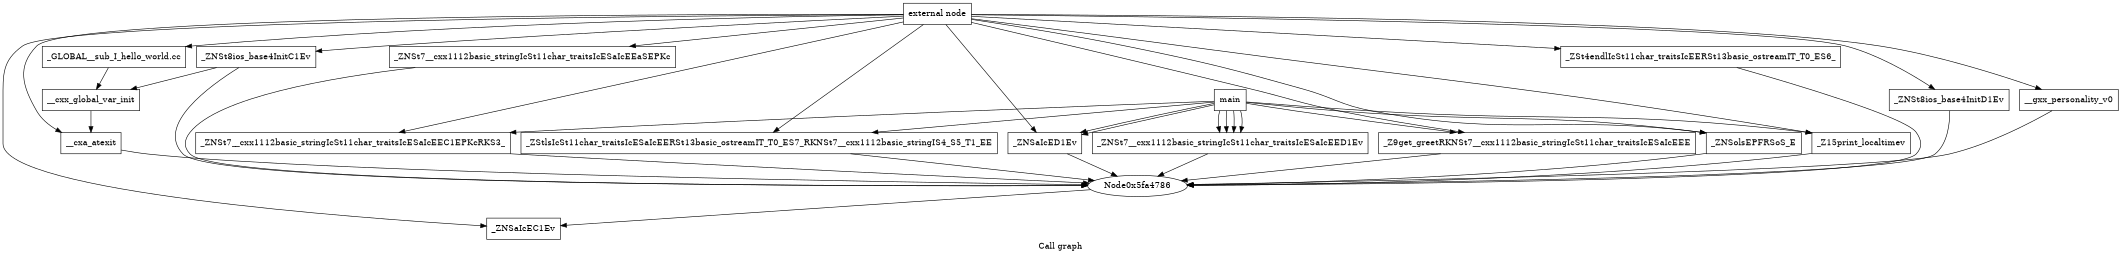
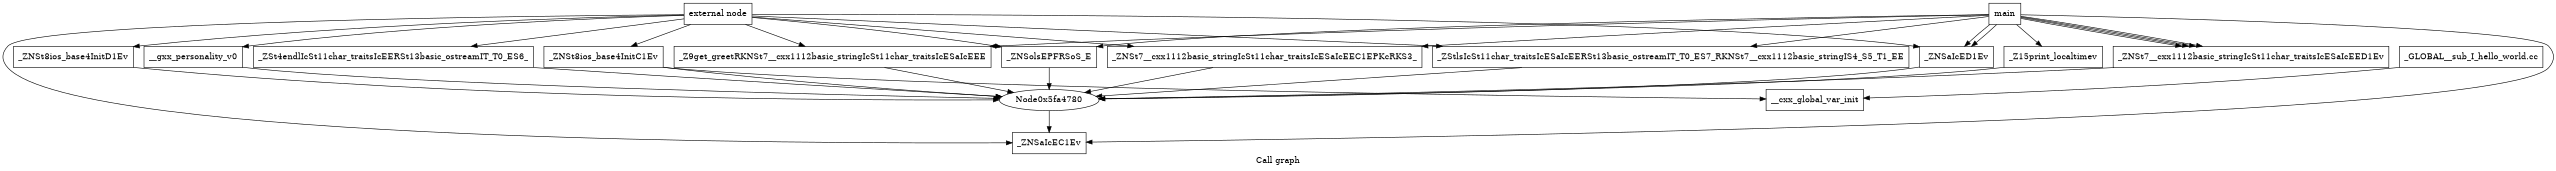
edge "external node" -> "_GLOBAL__sub_I_hello_world.cc": removed
node "_ZNSt7__cxx1112basic_stringIcSt11char_traitsIcESaIcEEaSEPKc": removed
edge "external node" -> "_Z15print_localtimev": removed
edge "main" -> "_ZNSaIcEC1Ev": added
node "__cxa_atexit": removed
node "Node0x5fa4786": label "Node0x5fa4786" -> "Node0x5fa4780"
